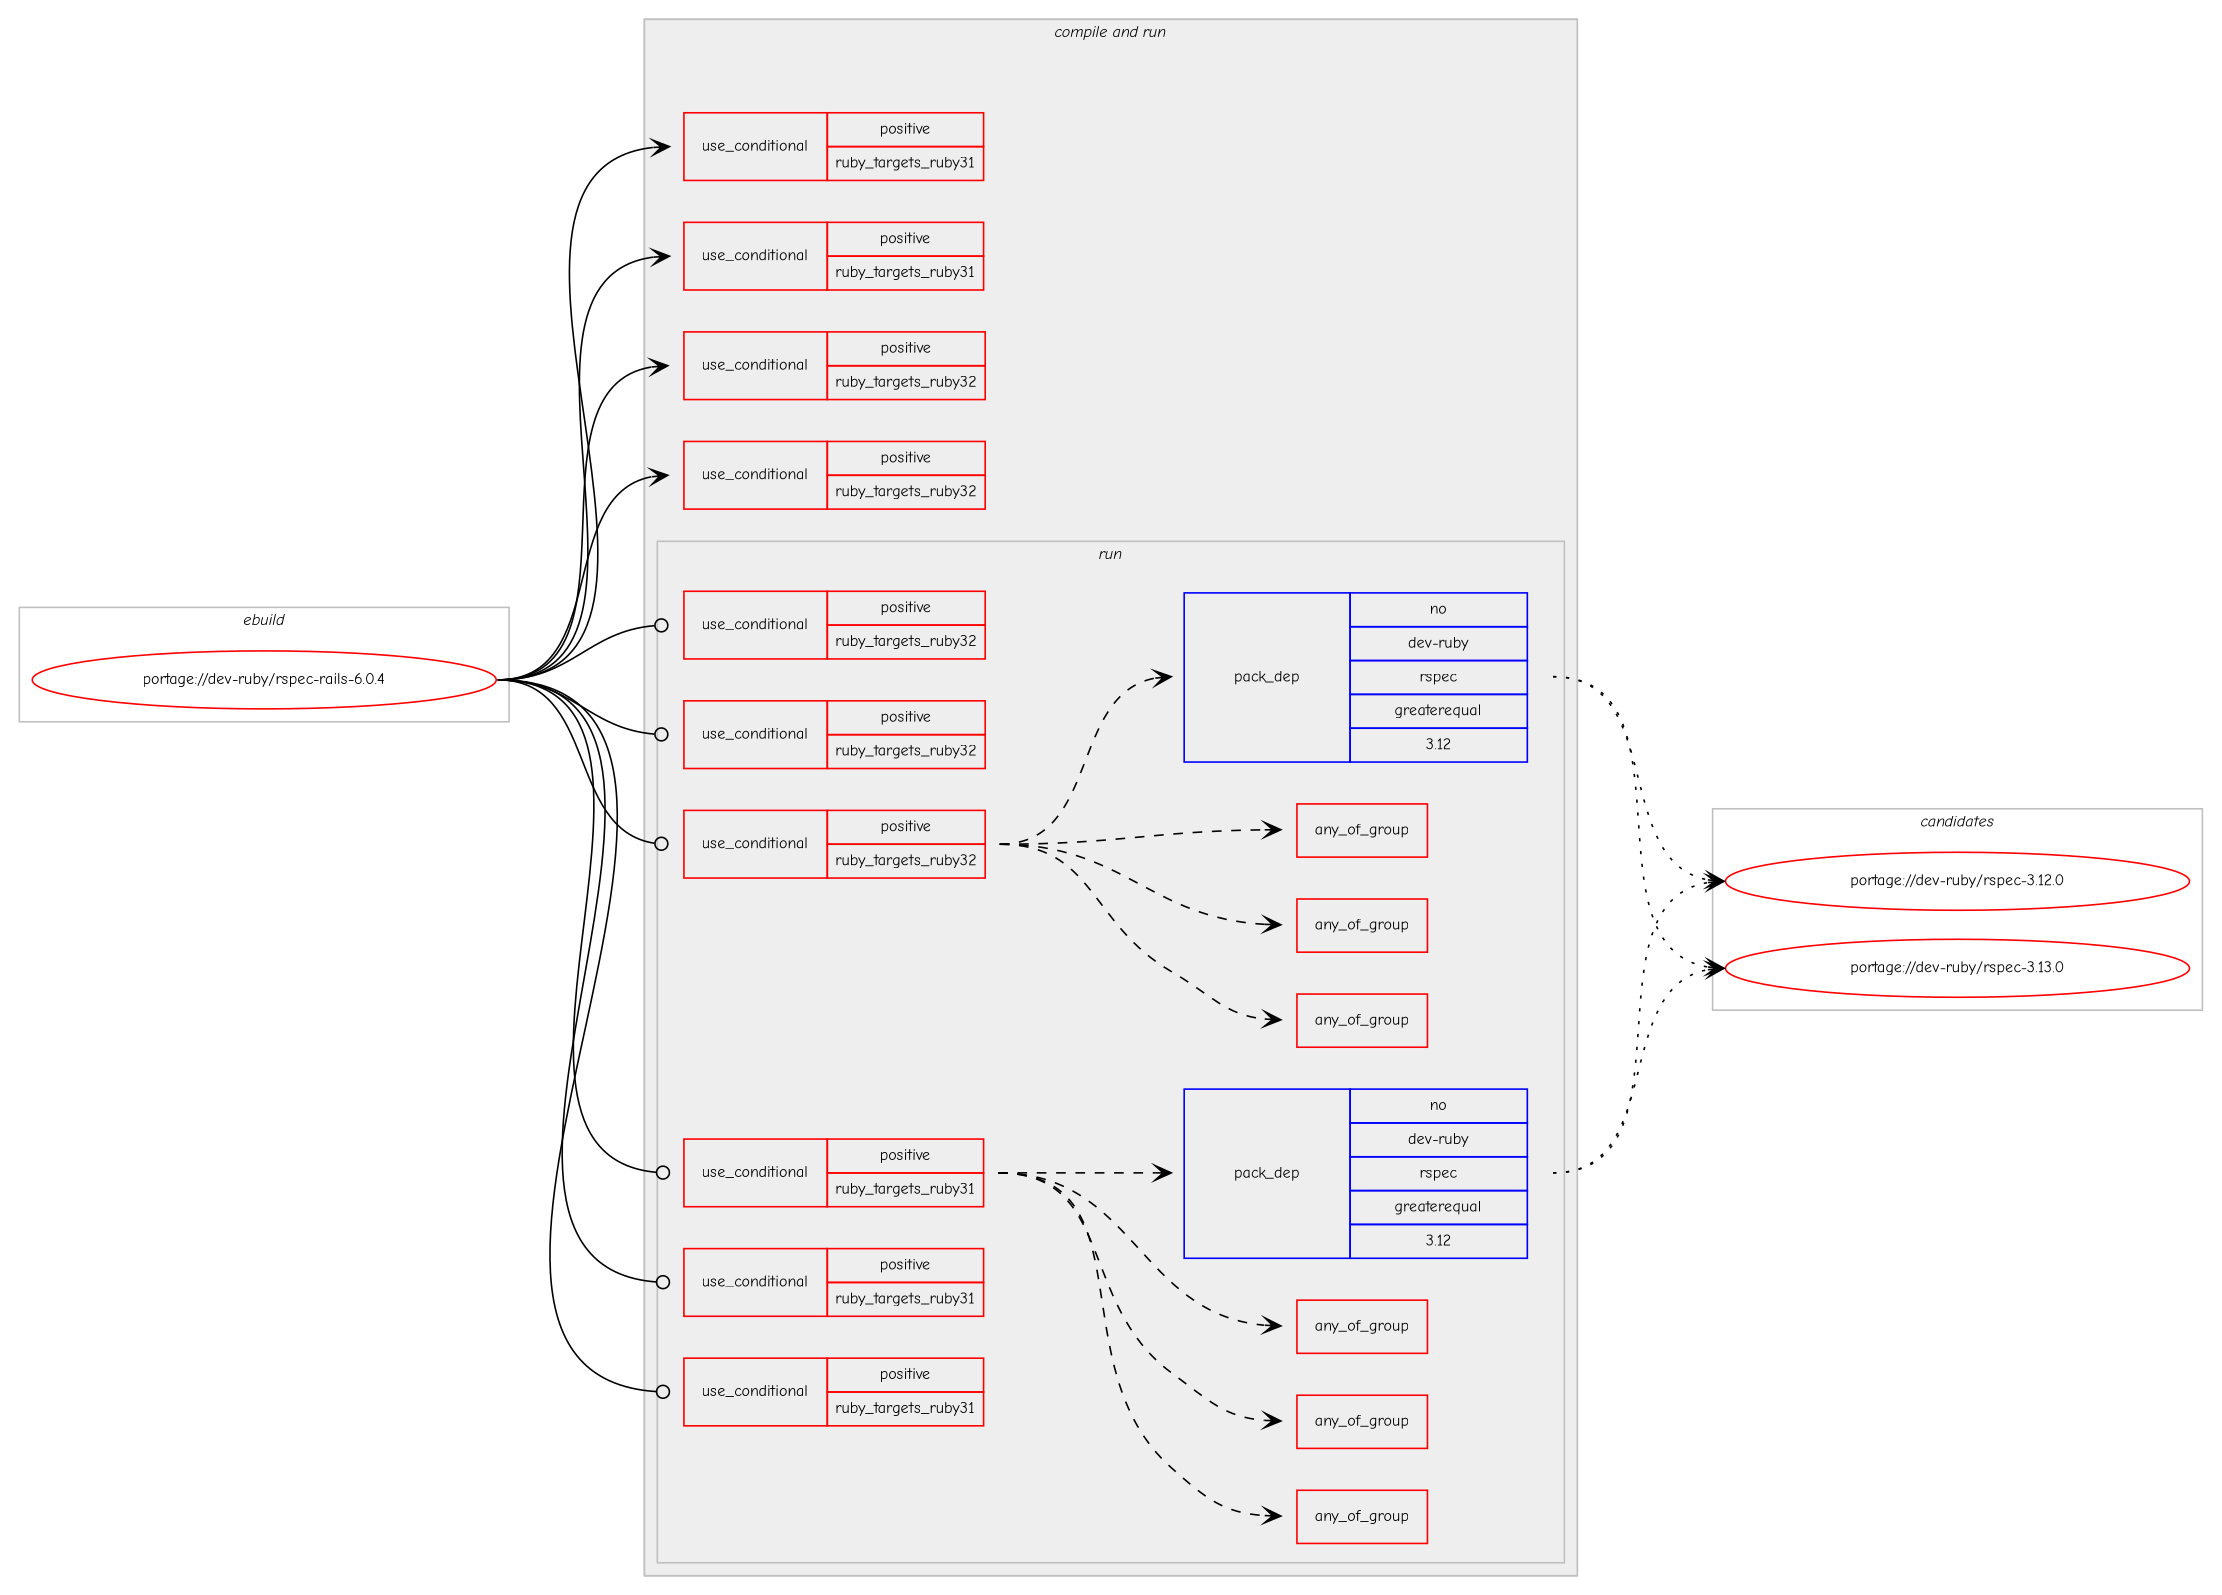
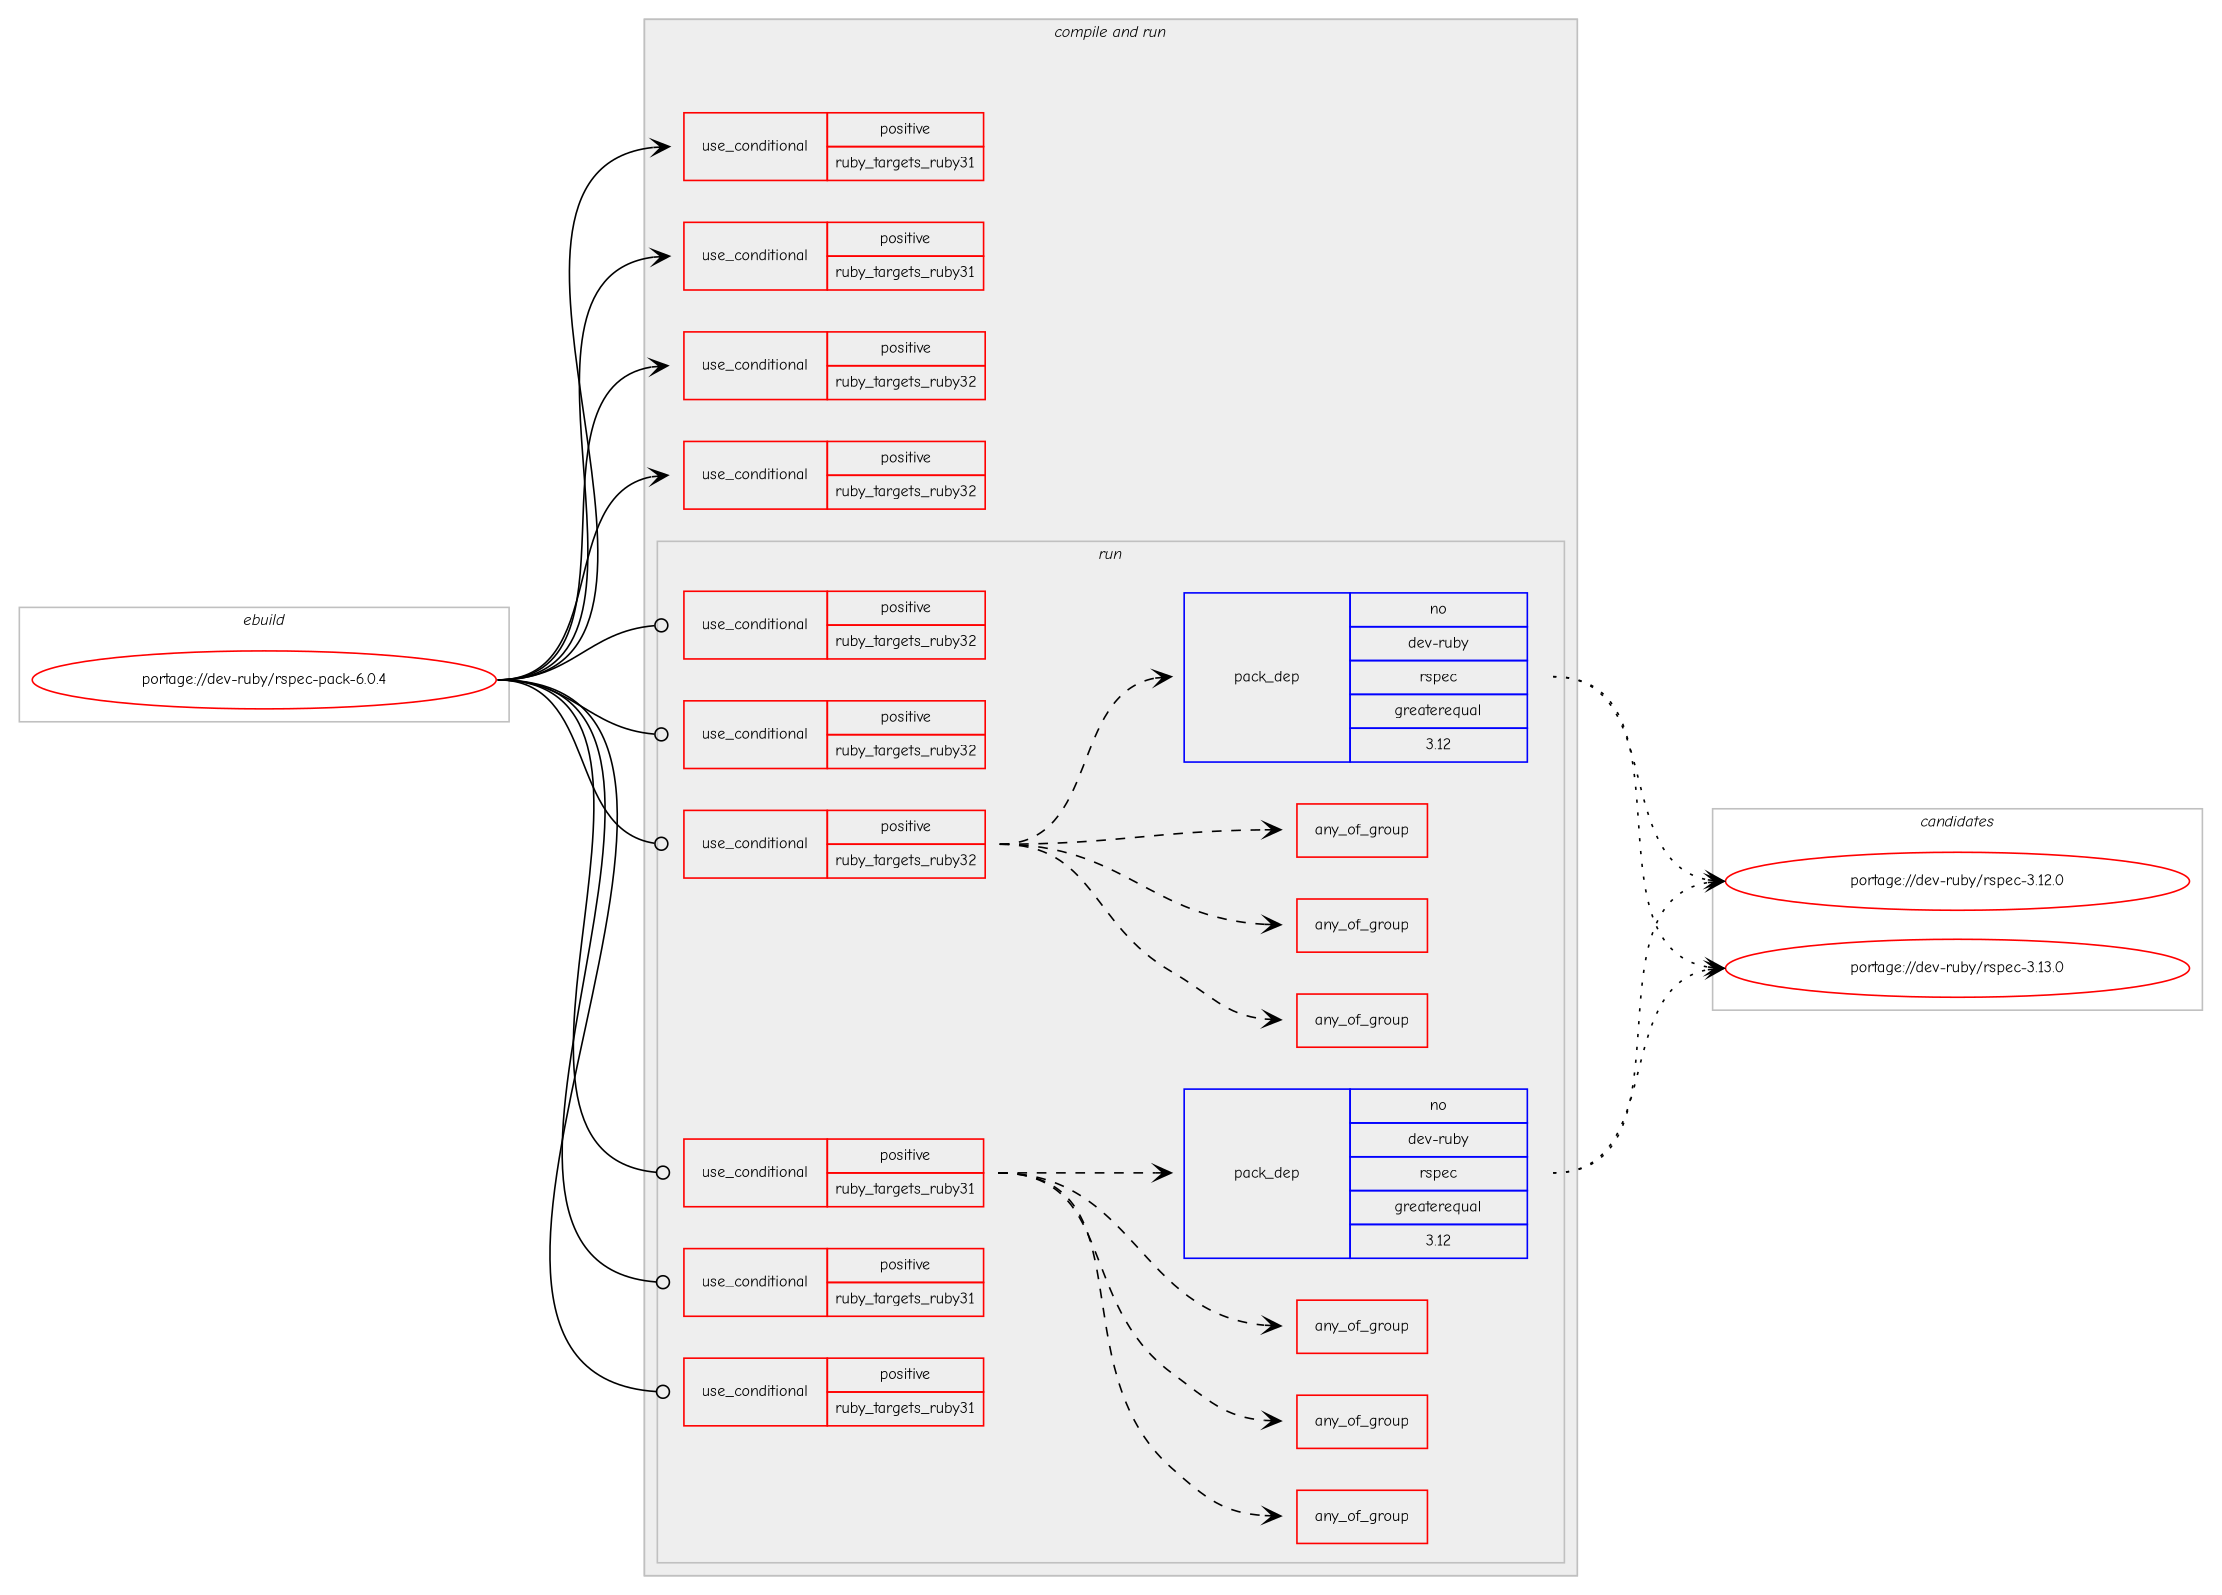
node "portage://dev-ruby/rspec-rails-6.0.4": label "portage://dev-ruby/rspec-rails-6.0.4" -> "portage://dev-ruby/rspec-pack-6.0.4"
